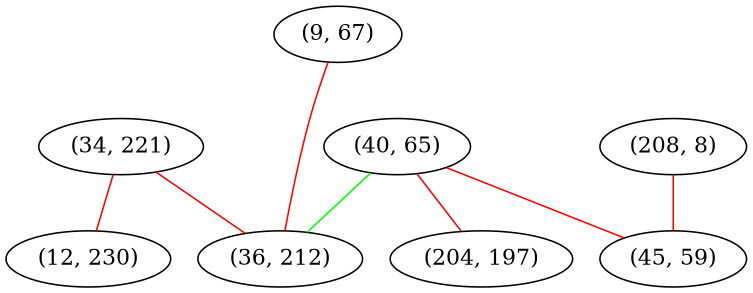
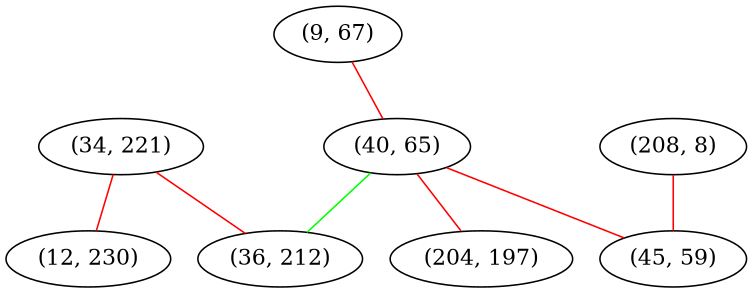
edge "(9, 67)" -- "(36, 212)": now "(9, 67)" -- "(40, 65)"
